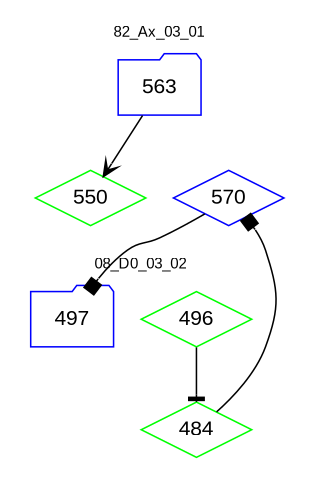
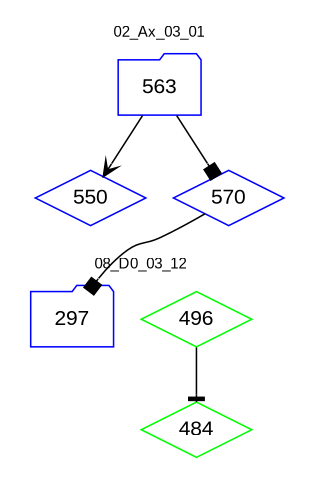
cluster "82_Ax_03_01": label "82_Ax_03_01" -> "02_Ax_03_01"
node "550": color green -> blue
cluster "08_D0_03_02": label "08_D0_03_02" -> "08_D0_03_12"
edge "484" -> "570": now "563" -> "570"
node "497": label "497" -> "297"
